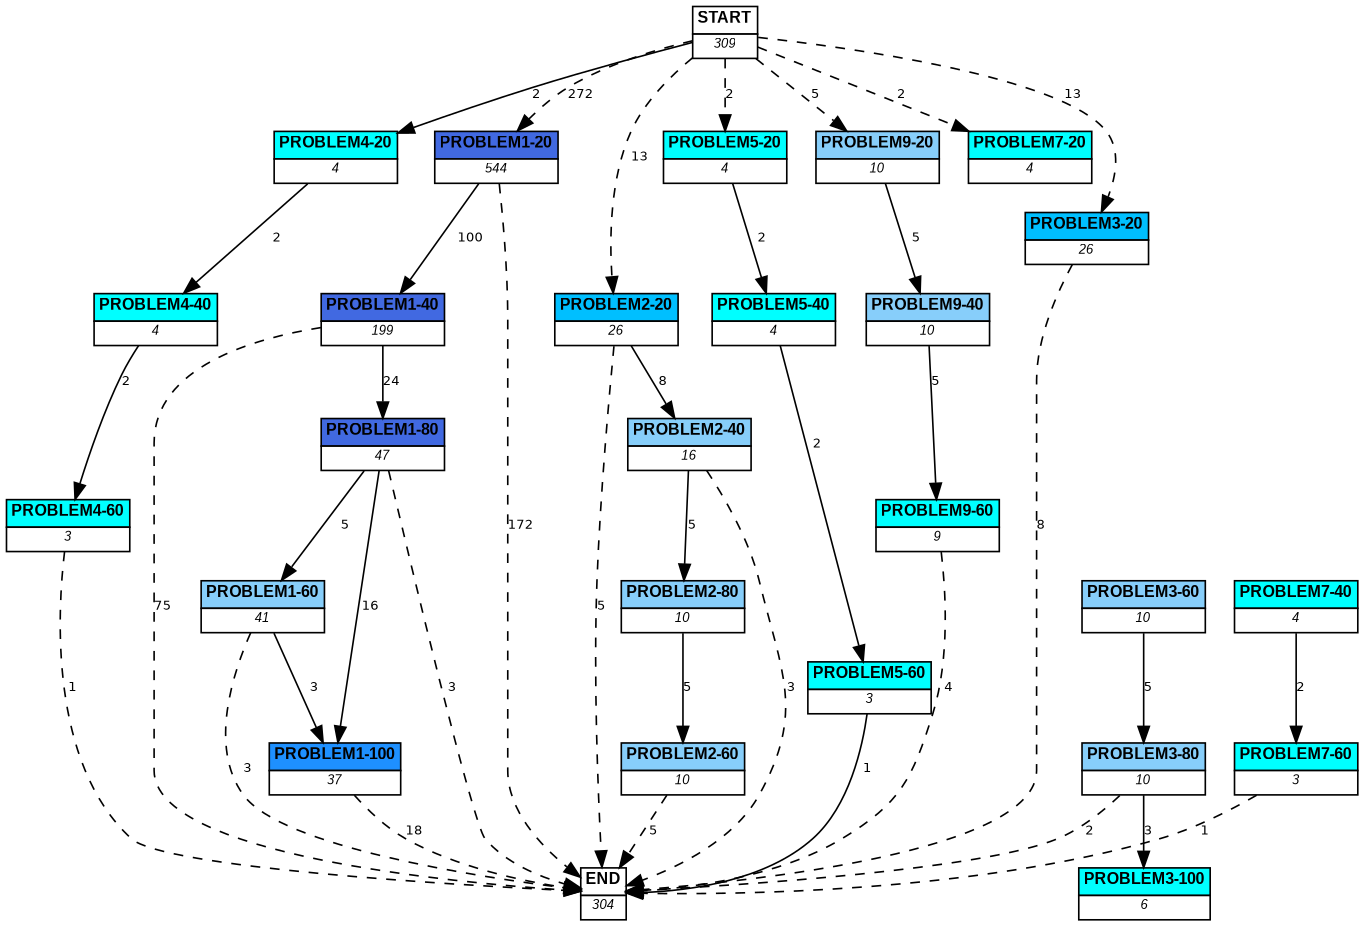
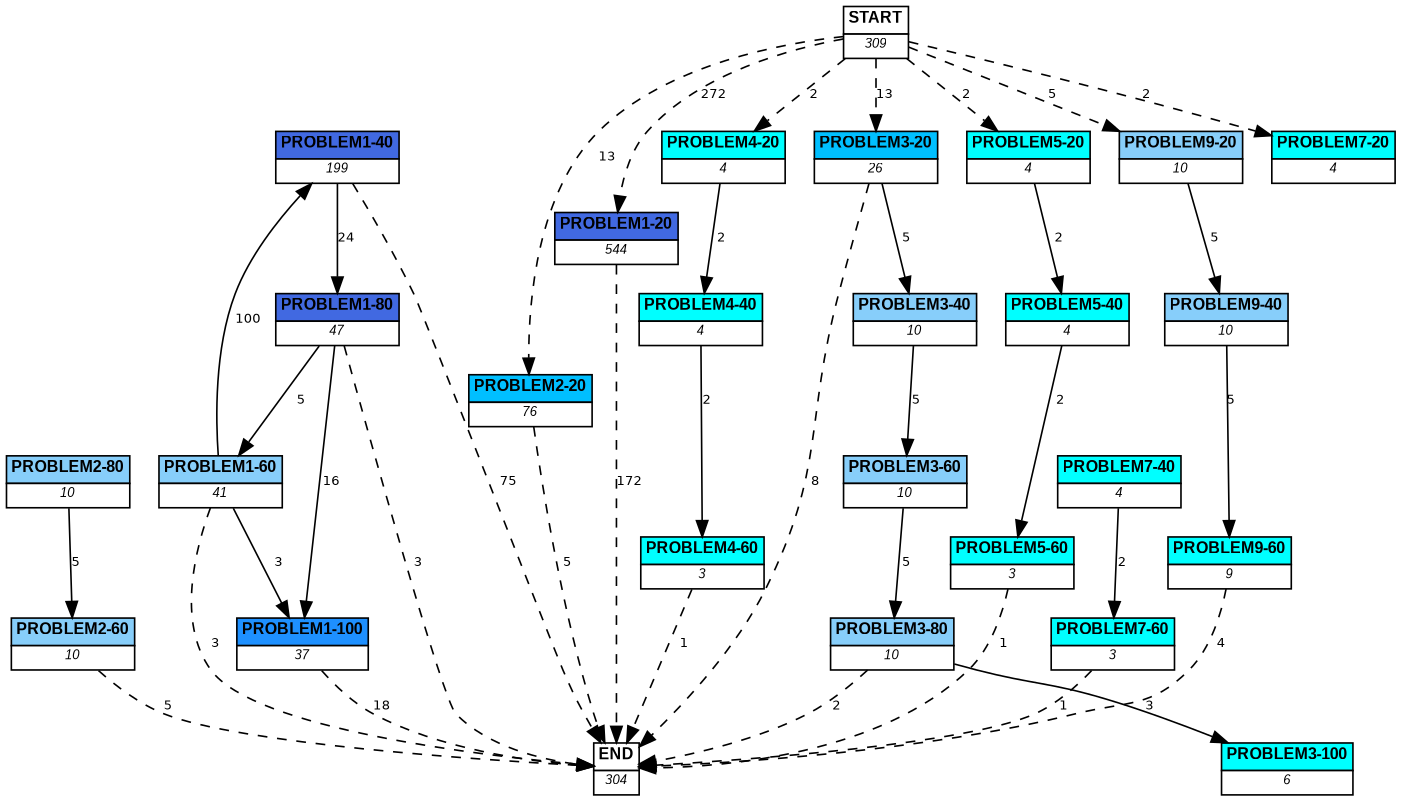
edge "START" -> "PROBLEM4-20": style solid -> dashed
edge "PROBLEM1-20" -> "PROBLEM1-40": now "PROBLEM1-60" -> "PROBLEM1-40"
node "PROBLEM3-40": added
node "PROBLEM2-20": text "26" -> "76"
node "PROBLEM2-40": removed
edge "PROBLEM5-60" -> "END": style solid -> dashed
